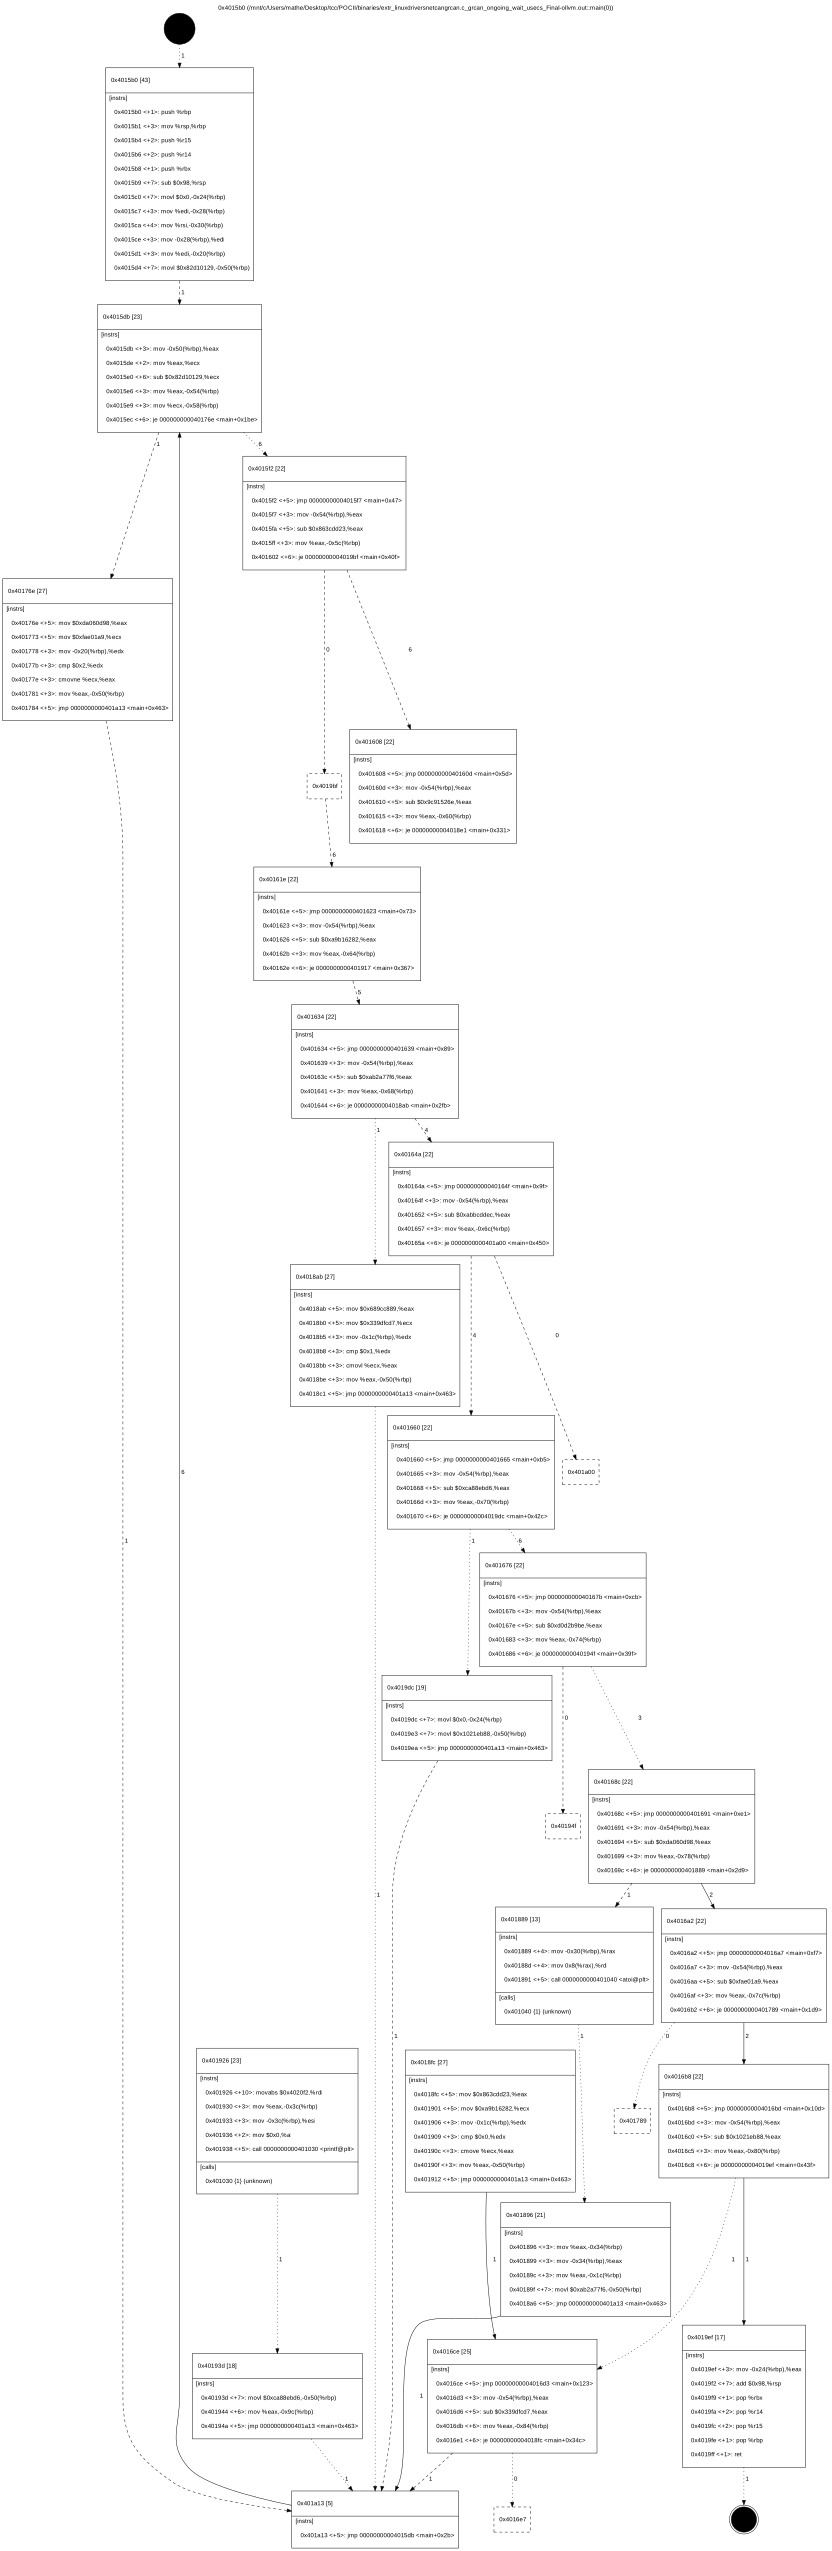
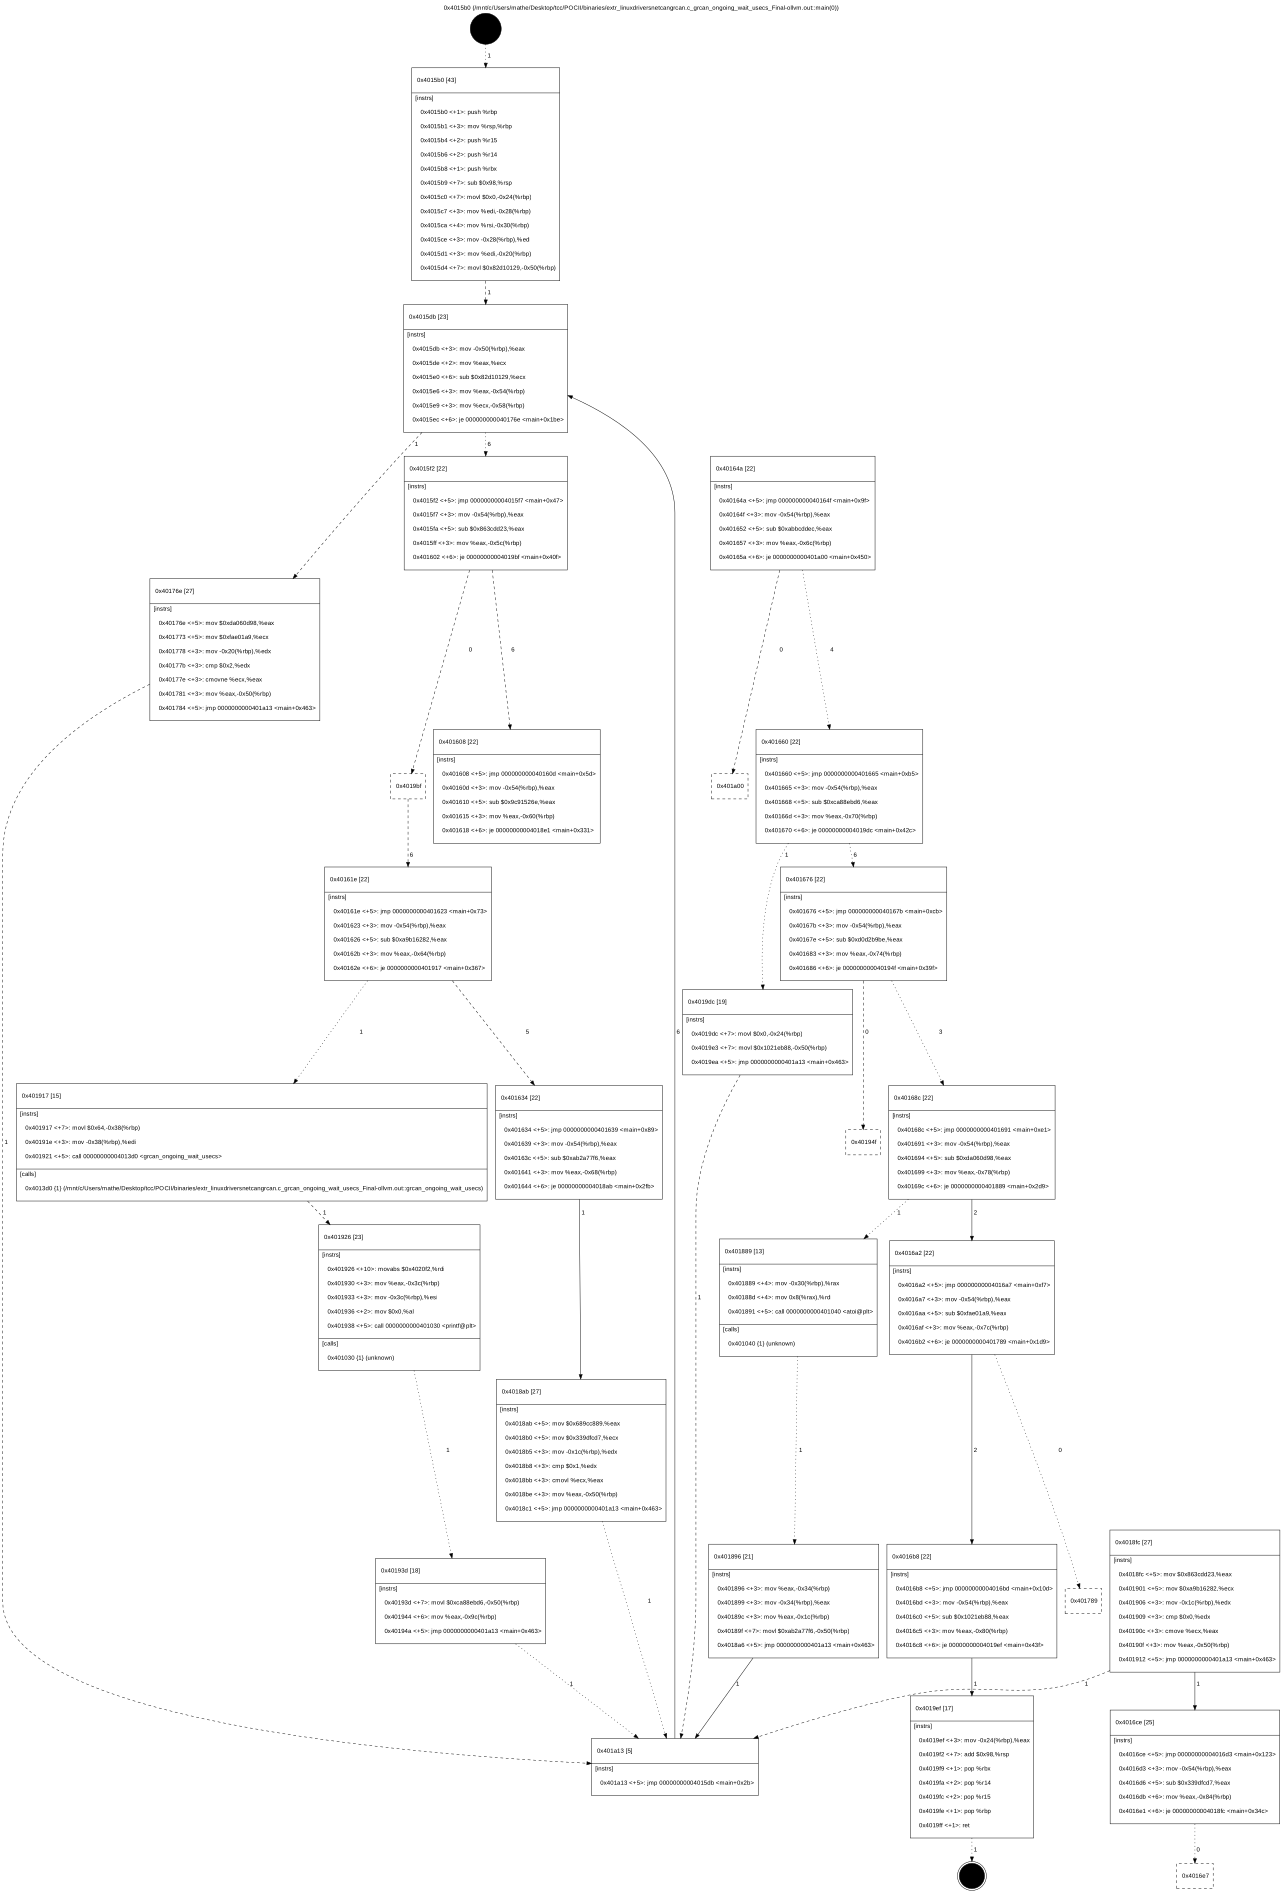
edge "0x401634 [22]" -> "0x40164a [22]": removed, label "4"
node "0x401917 [15]": added
edge "0x401634 [22]" -> "0x4018ab [27]": style dotted -> solid
edge "0x40164a [22]" -> "0x401660 [22]": style dashed -> dotted
edge "0x40168c [22]" -> "0x401889 [13]": style dashed -> dotted
edge "0x4016b8 [22]" -> "0x4016ce [25]": removed, label "1"
edge "0x4016ce [25]" -> "0x401a13 [5]": now "0x4018fc [27]" -> "0x401a13 [5]"
